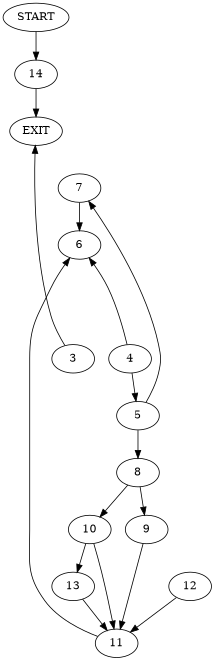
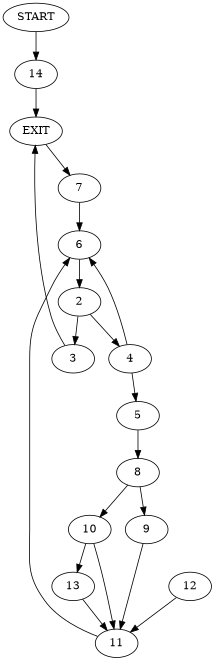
edge "5" -> "7": now "EXIT" -> "7"
node "2": added
